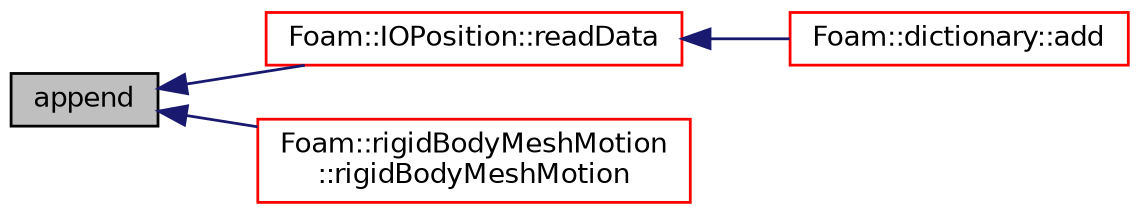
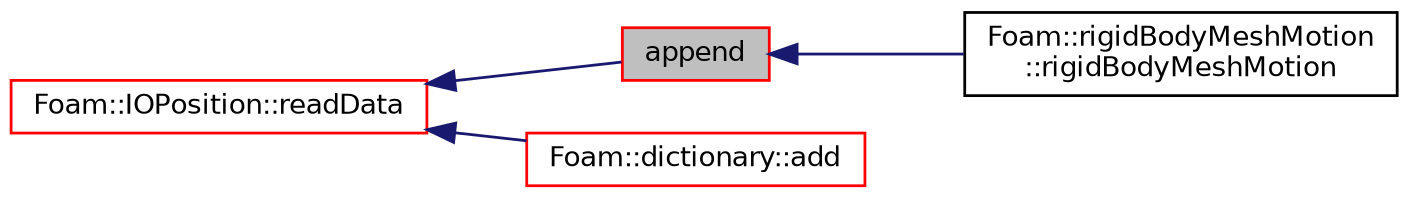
edge "Foam::IOPosition::readData" -> "append": reversed
node "append": color black -> red
node "Foam::rigidBodyMeshMotion ::rigidBodyMeshMotion": color red -> black
